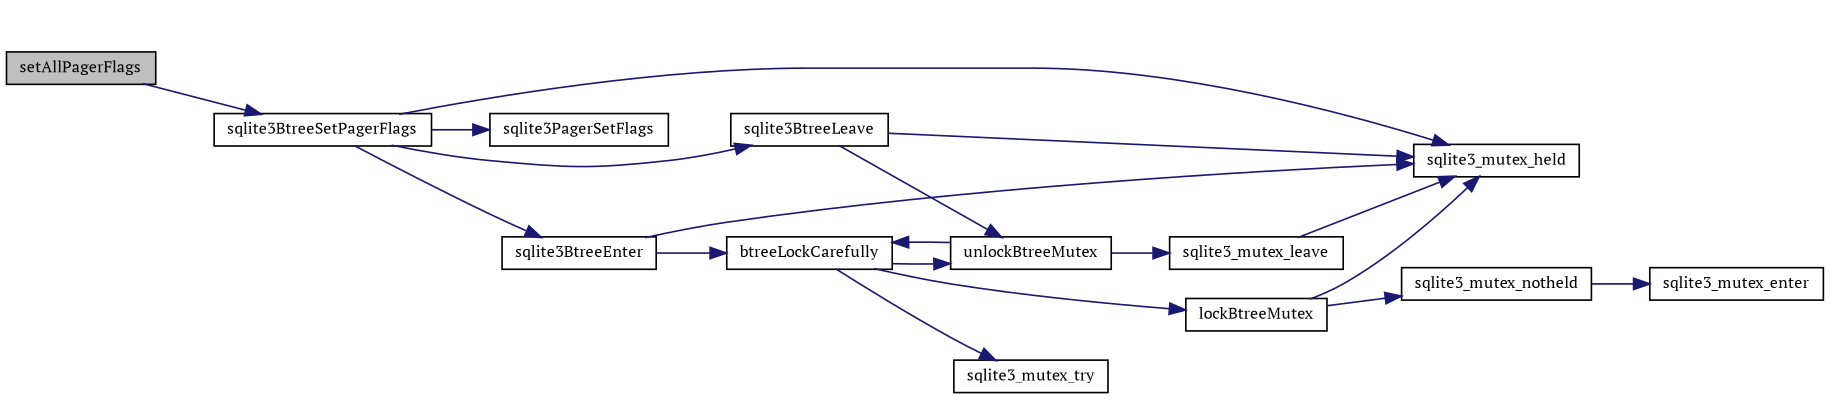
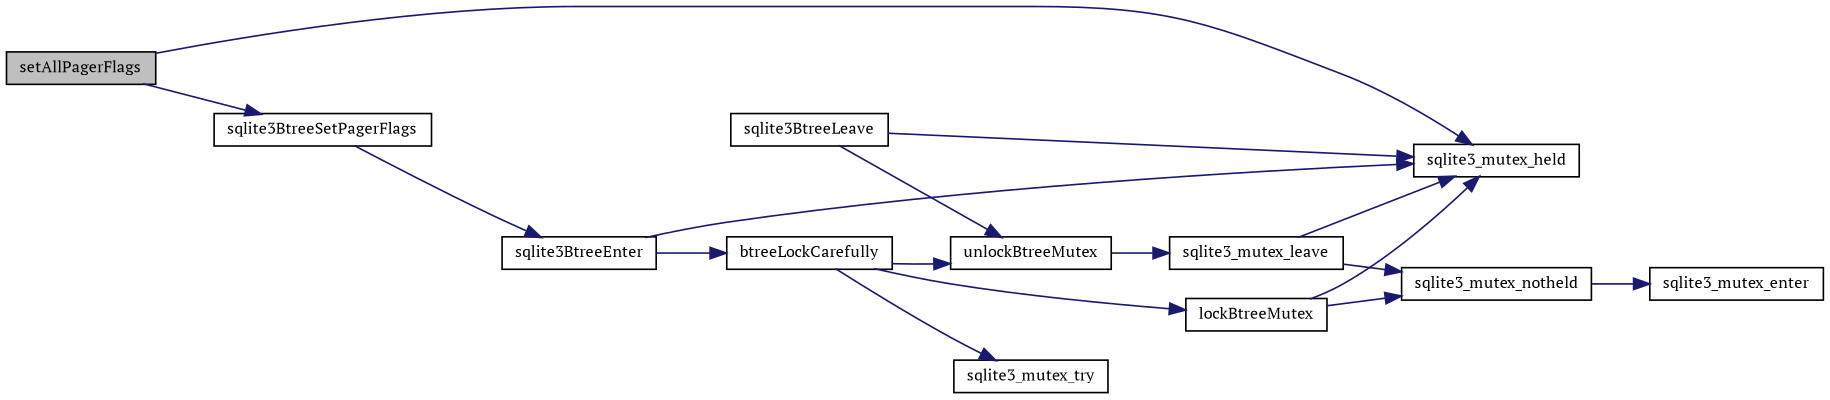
edge "sqlite3BtreeSetPagerFlags" -> "sqlite3_mutex_held": now "setAllPagerFlags" -> "sqlite3_mutex_held"
node "sqlite3PagerSetFlags": removed
edge "sqlite3BtreeSetPagerFlags" -> "sqlite3BtreeLeave": removed
edge "unlockBtreeMutex" -> "btreeLockCarefully": removed
edge "sqlite3_mutex_leave" -> "sqlite3_mutex_notheld": added
